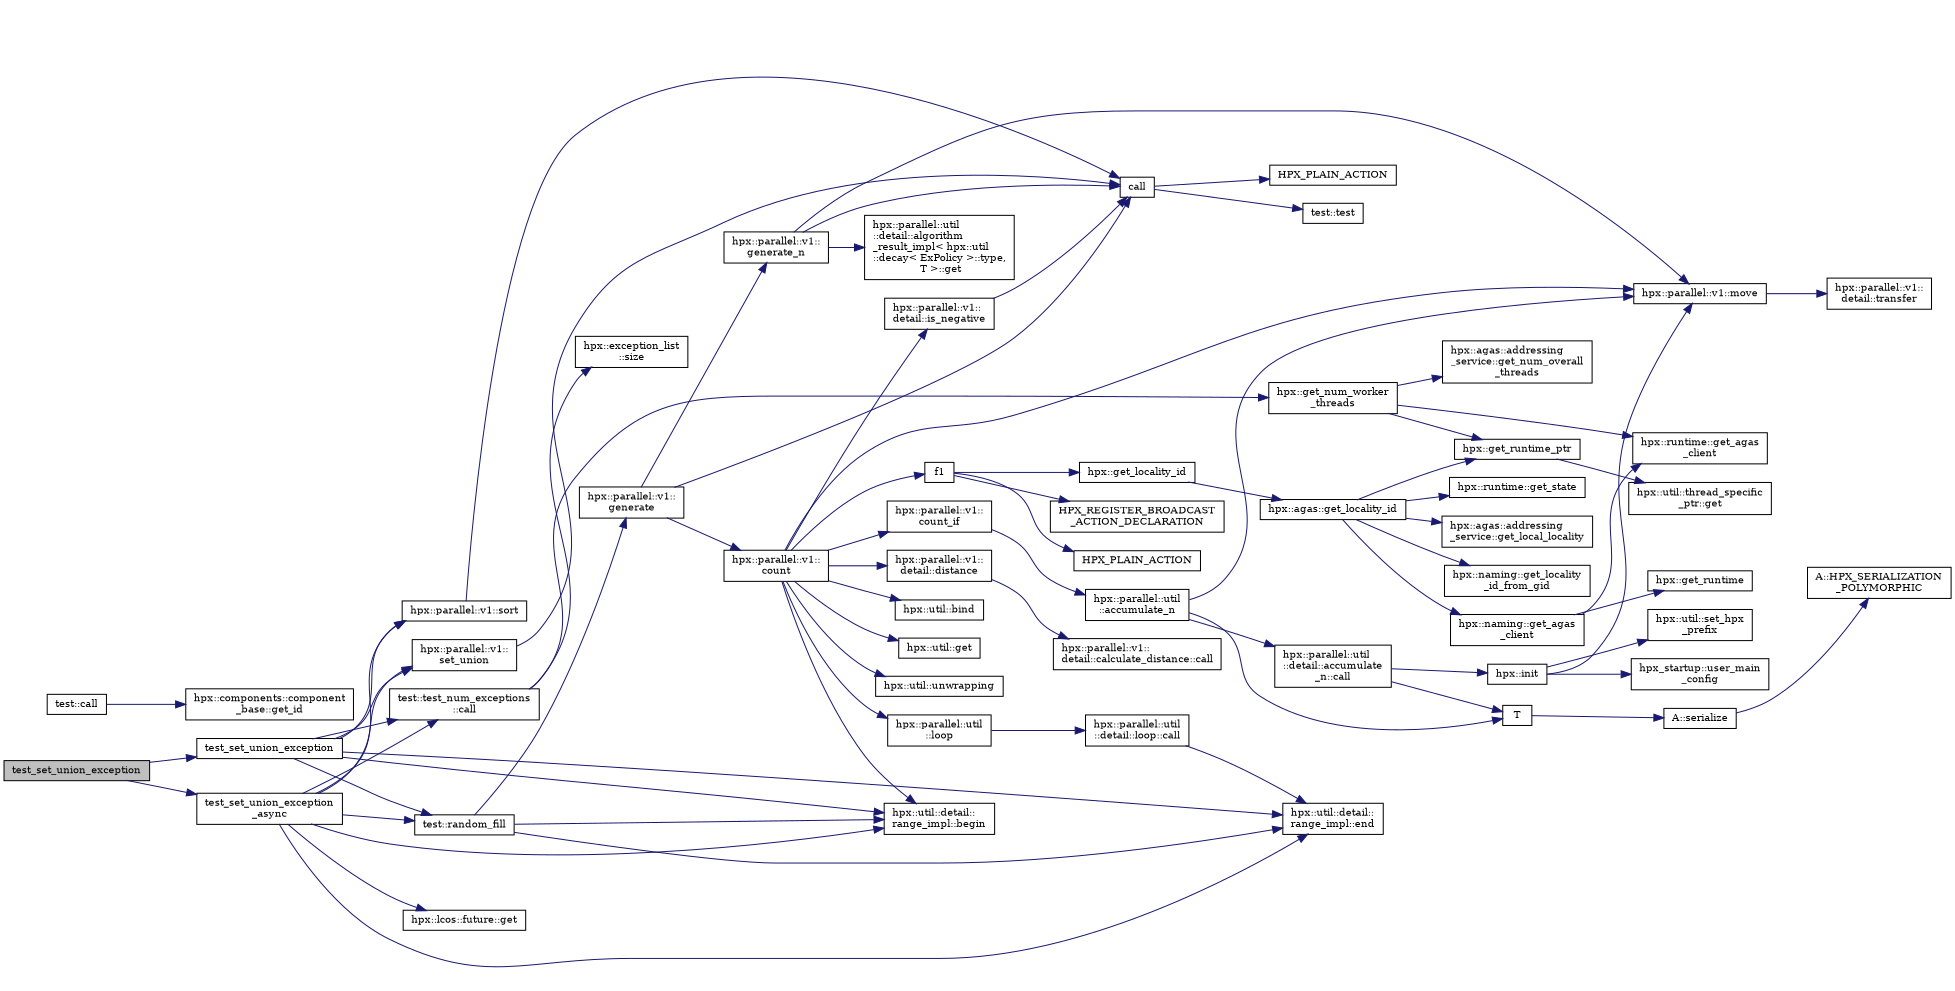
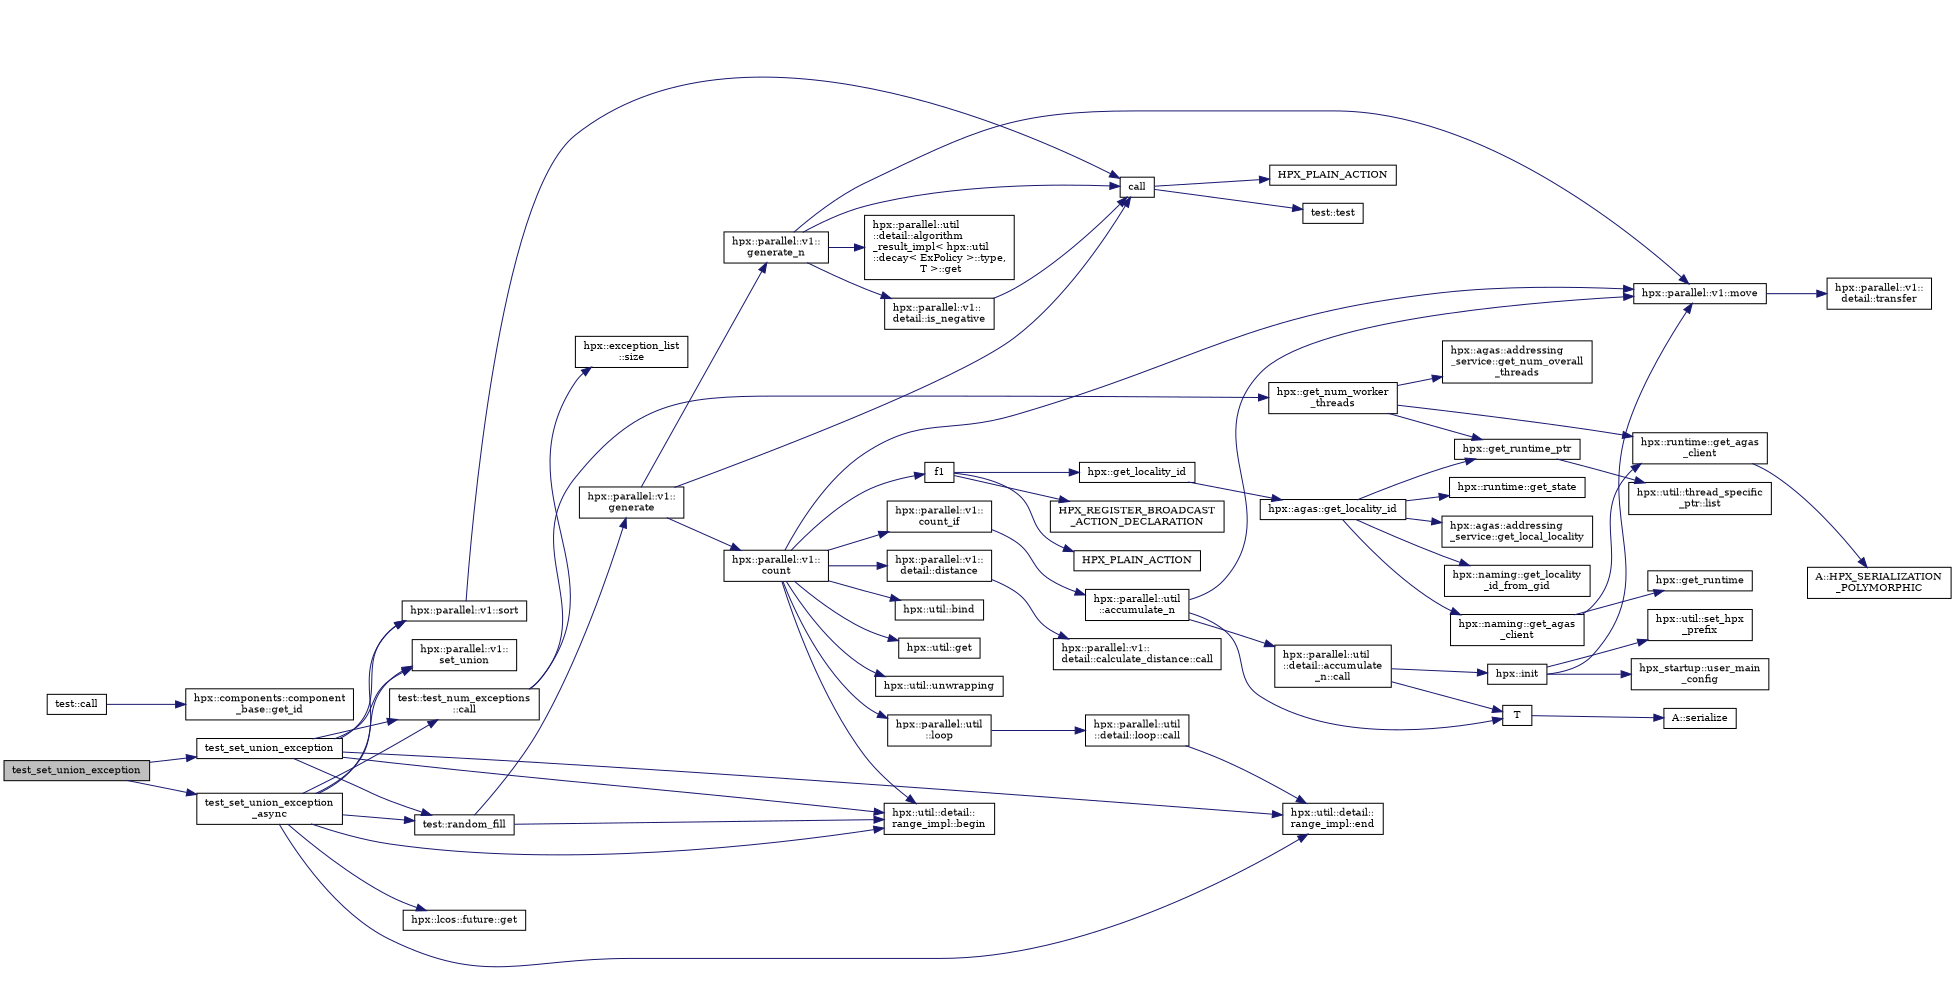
edge "hpx::parallel::v1:: set_union" -> "call": removed
edge "hpx::parallel::v1:: count" -> "hpx::parallel::v1:: detail::is_negative": now "hpx::parallel::v1:: generate_n" -> "hpx::parallel::v1:: detail::is_negative"
node "hpx::util::thread_specific _ptr::get": label "hpx::util::thread_specific _ptr::get" -> "hpx::util::thread_specific _ptr::list"
edge "A::serialize" -> "A::HPX_SERIALIZATION _POLYMORPHIC": now "hpx::runtime::get_agas _client" -> "A::HPX_SERIALIZATION _POLYMORPHIC"
edge "test::random_fill" -> "hpx::util::detail:: range_impl::end": removed
